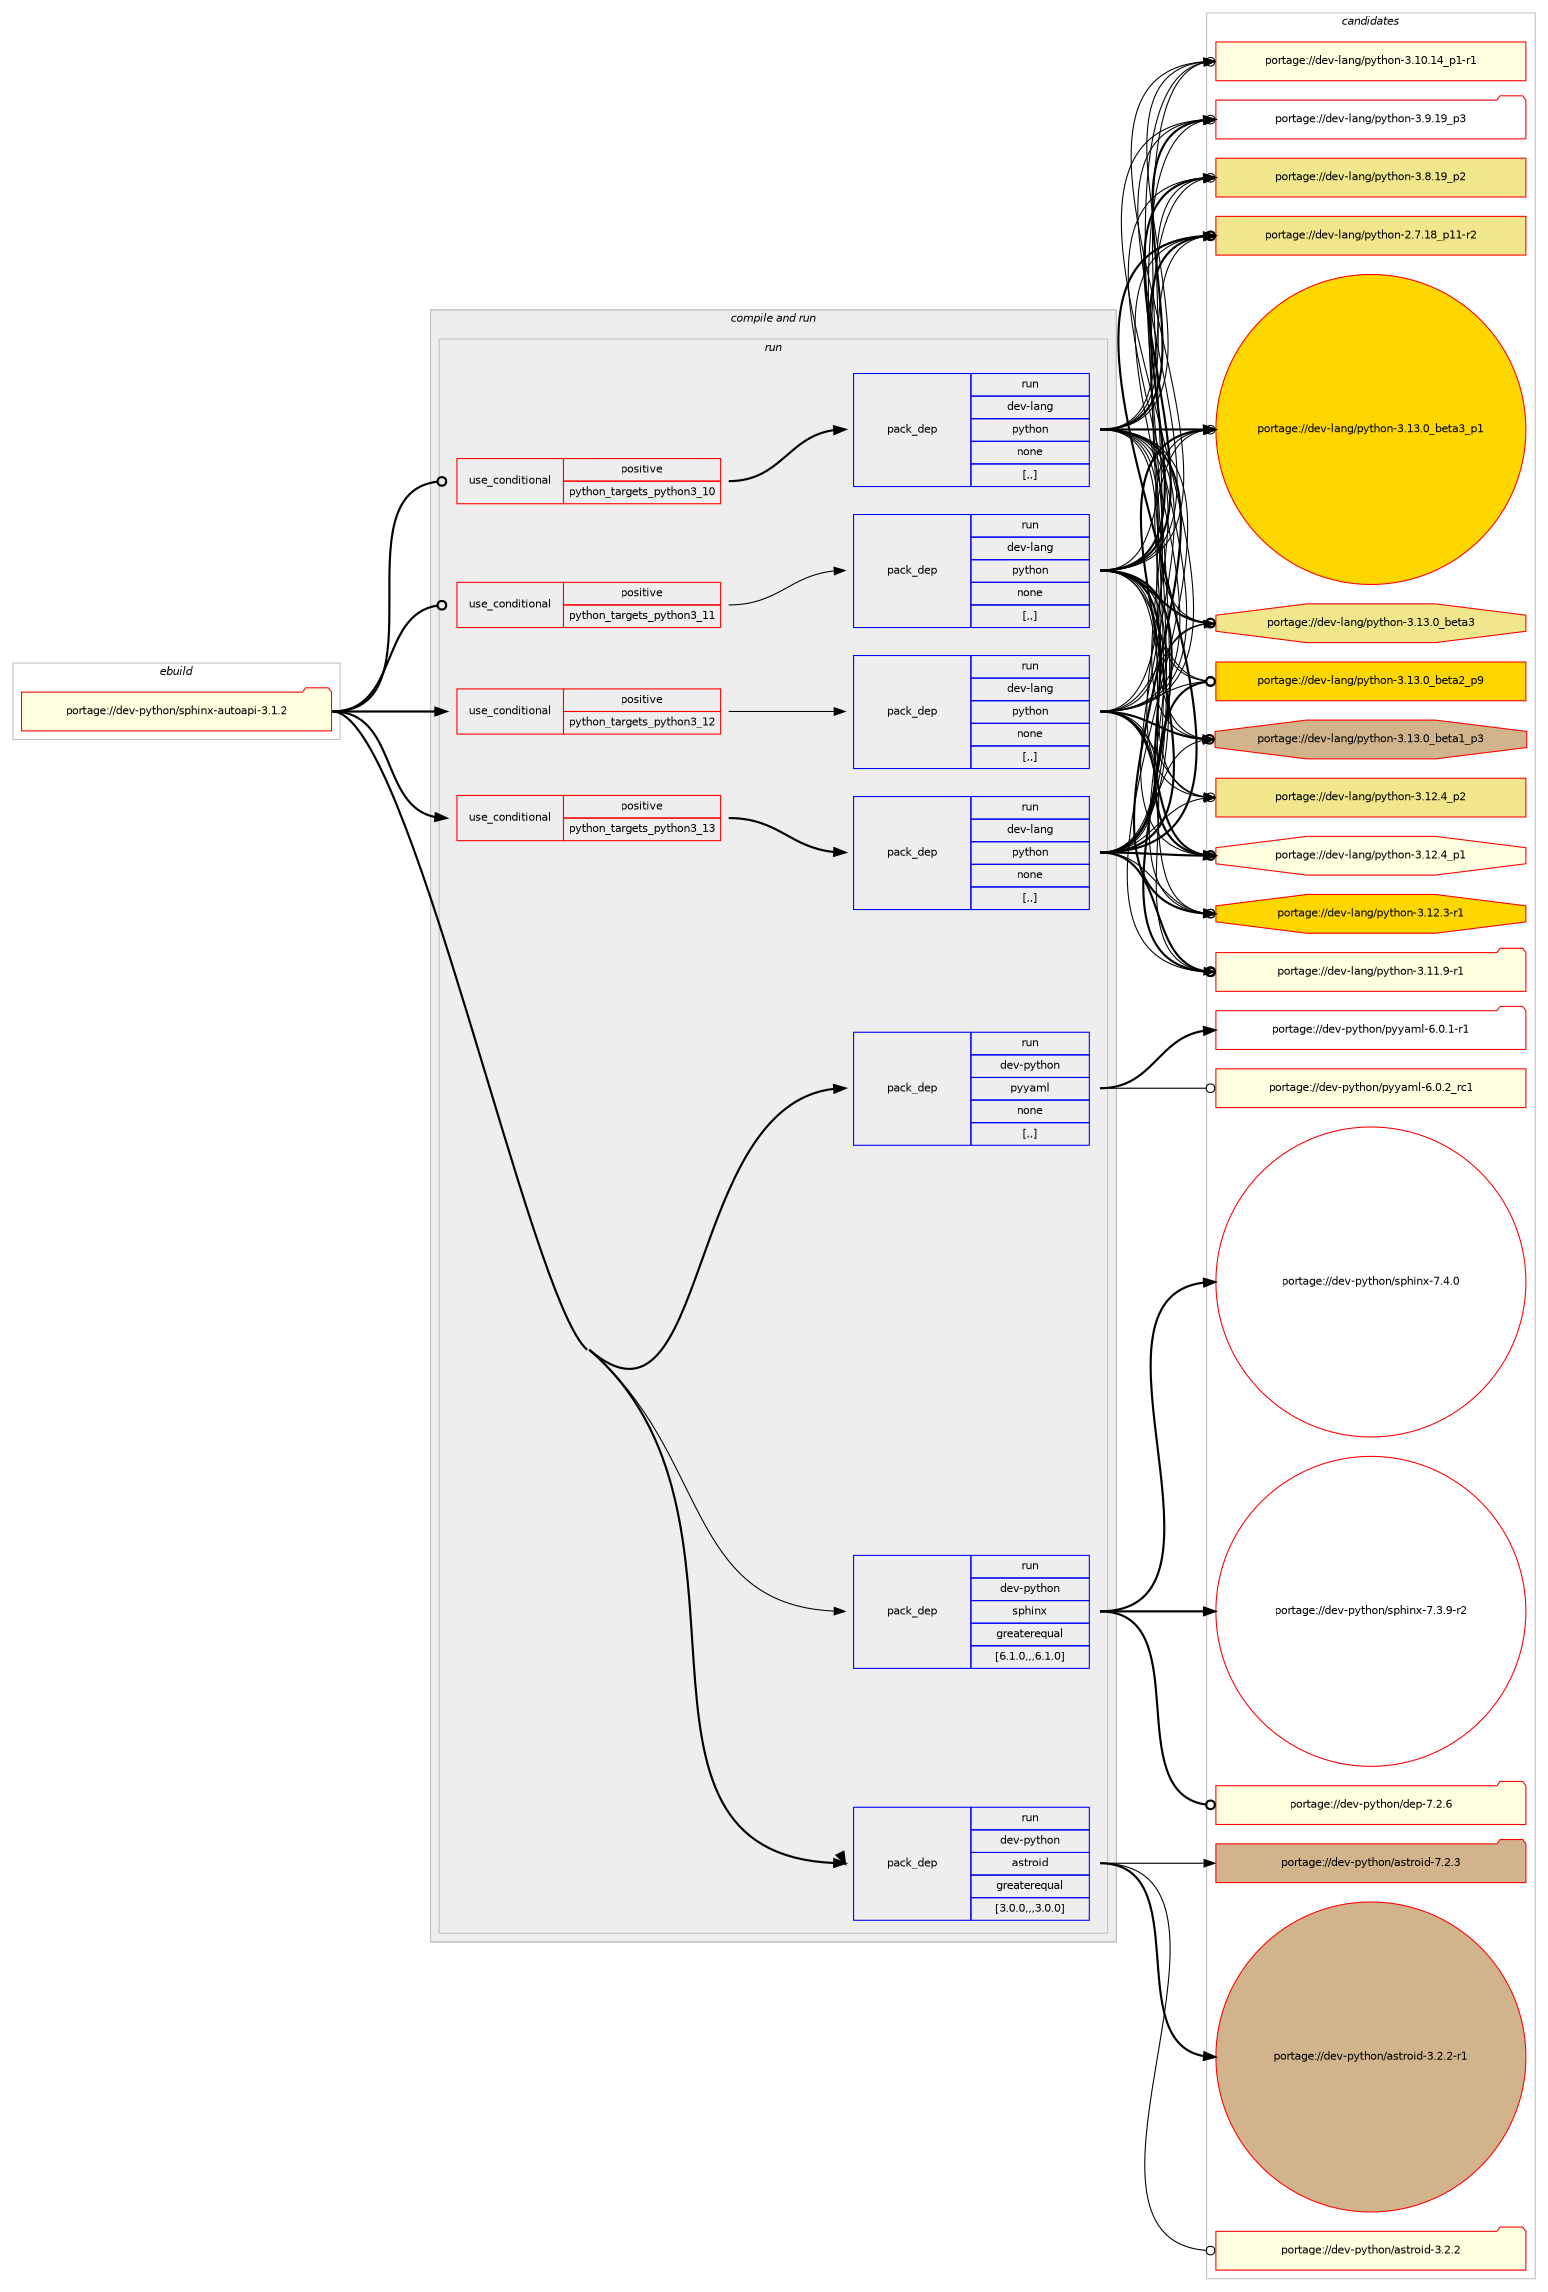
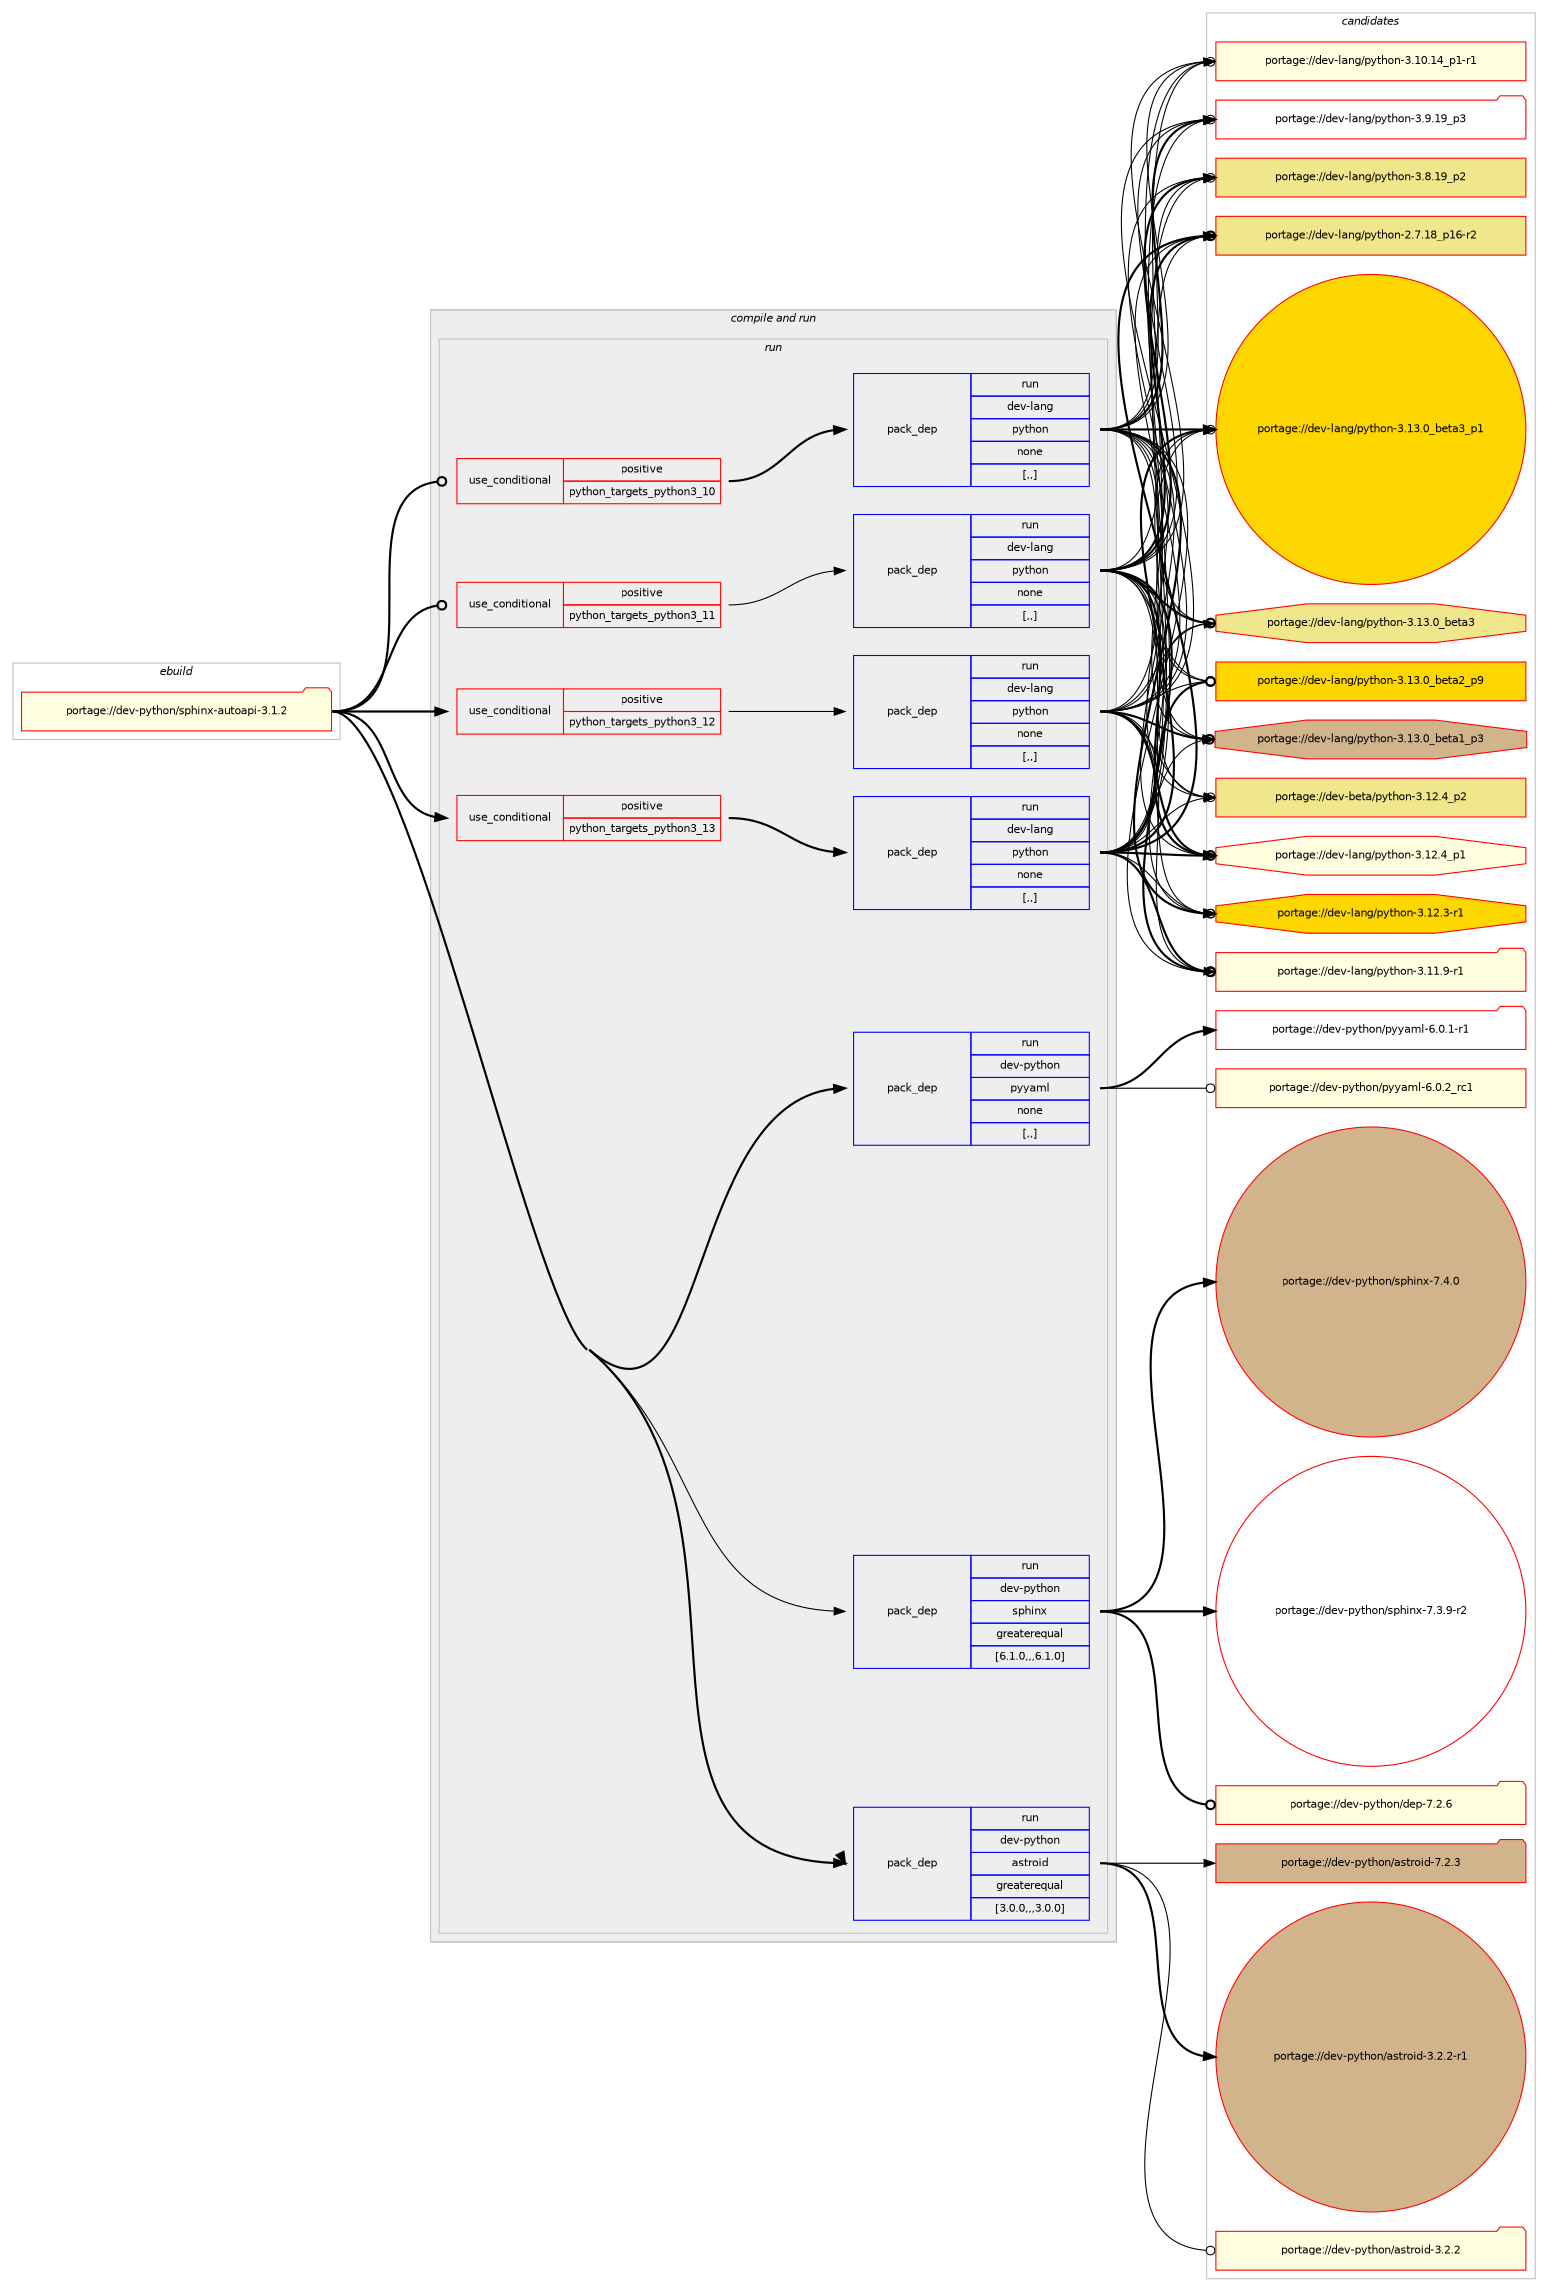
node "portage://dev-lang/python-2.7.18_p11-r2": label "portage://dev-lang/python-2.7.18_p11-r2" -> "portage://dev-lang/python-2.7.18_p16-r2"
node "portage://dev-lang/python-3.12.4_p2": label "portage://dev-lang/python-3.12.4_p2" -> "portage://dev-beta/python-3.12.4_p2"
node "portage://dev-python/sphinx-7.4.0": fillcolor white -> tan
